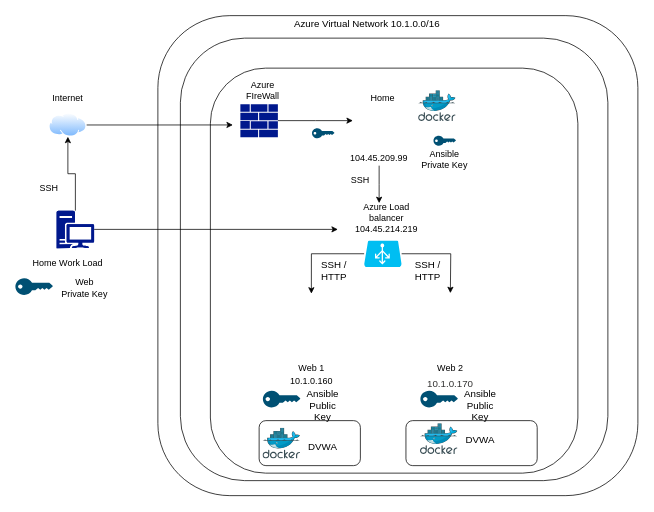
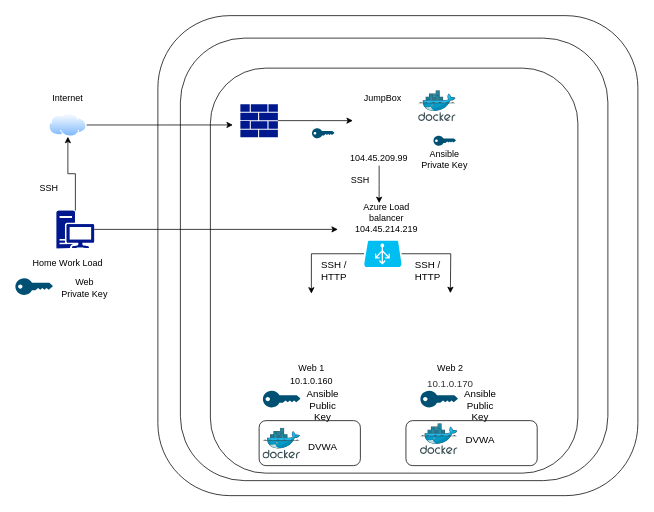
node "Azure Virtual Network 10.1.0.0/16": removed
node "Azure FIreWall": removed
node "Home": label "Home" -> "JumpBox"
